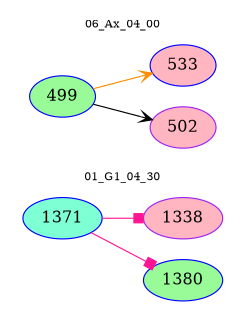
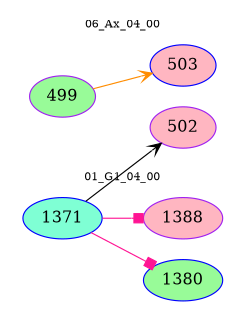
node "533": label "533" -> "503"
node "499": color blue -> purple
edge "499" -> "502": now "1371" -> "502"
cluster "01_G1_04_30": label "01_G1_04_30" -> "01_G1_04_00"
node "1338": label "1338" -> "1388"
